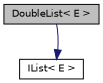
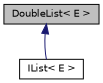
edge "DoubleList< E >" -> "IList< E >": reversed
